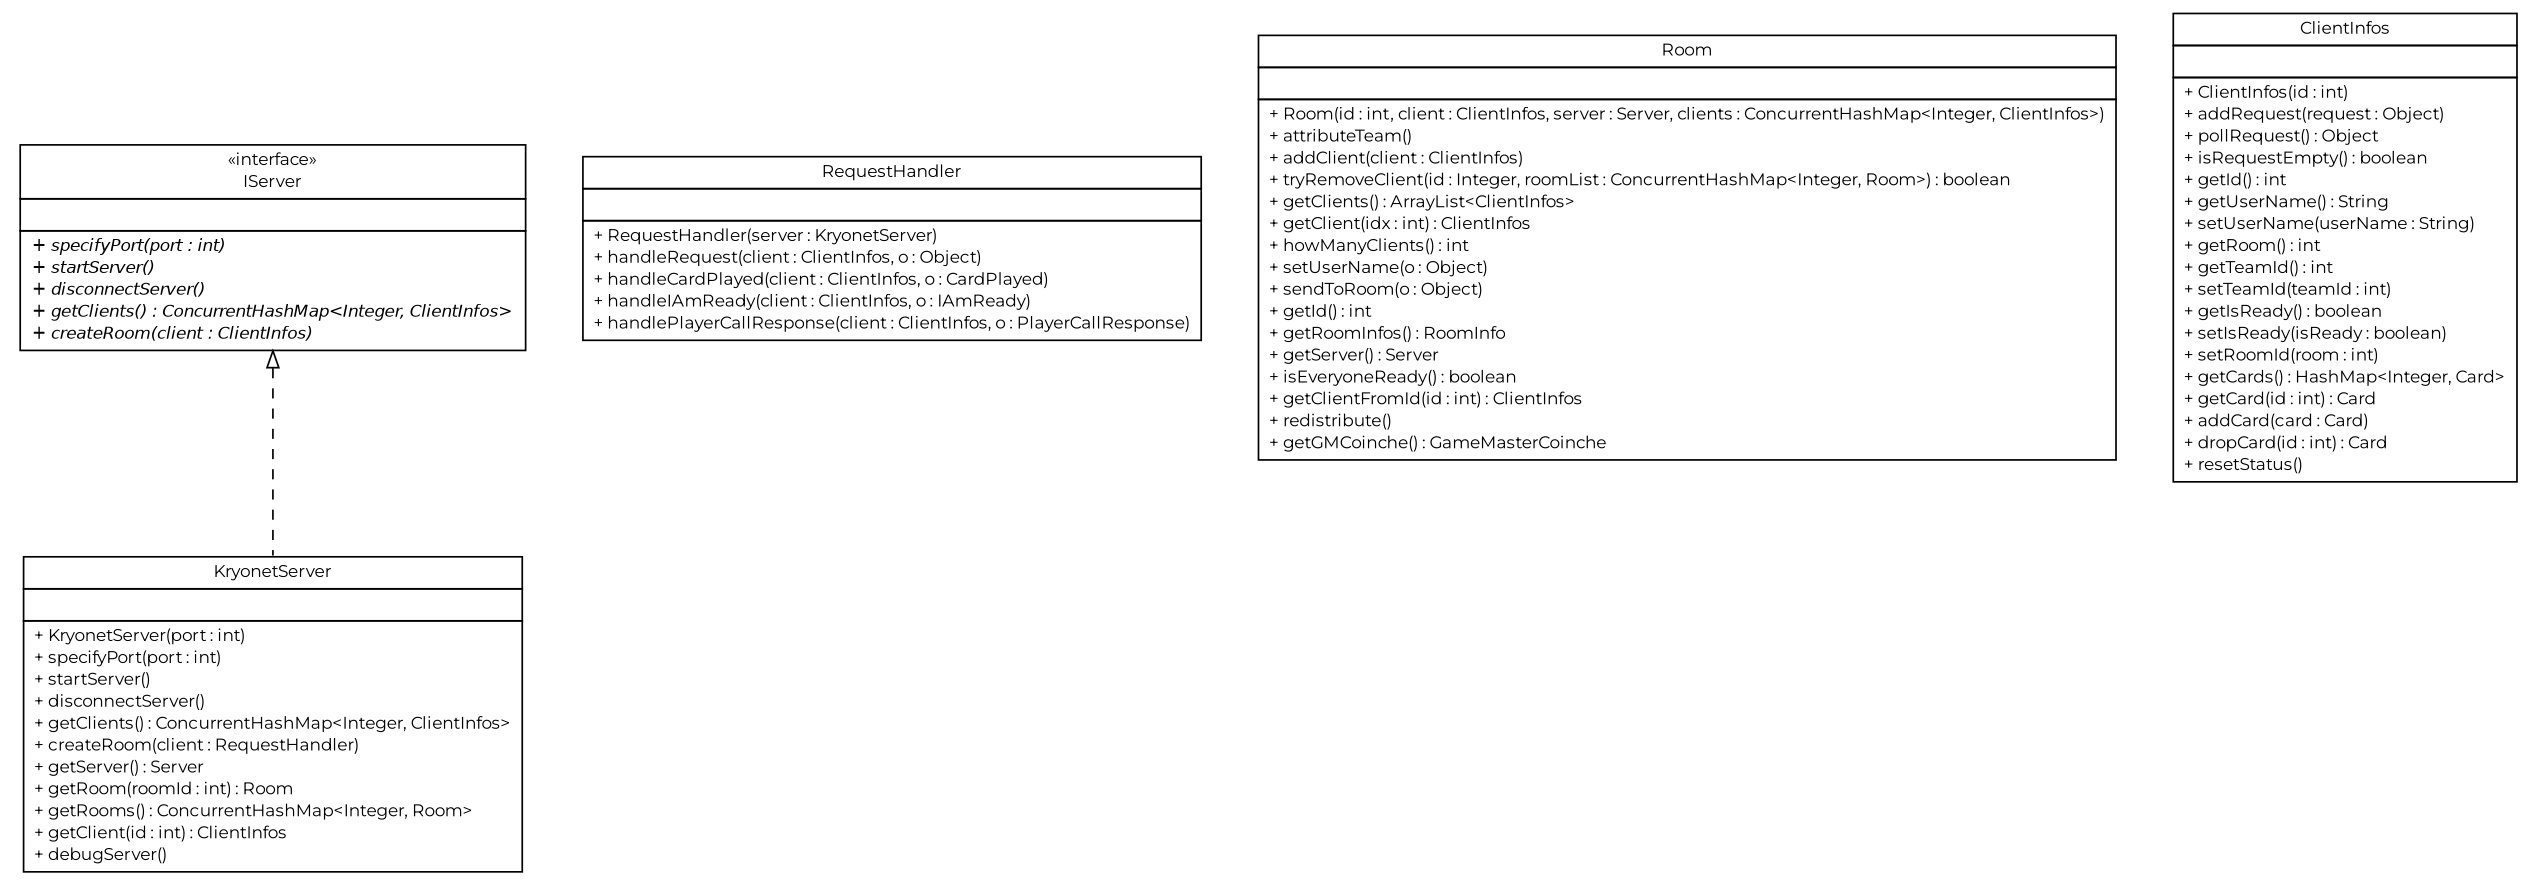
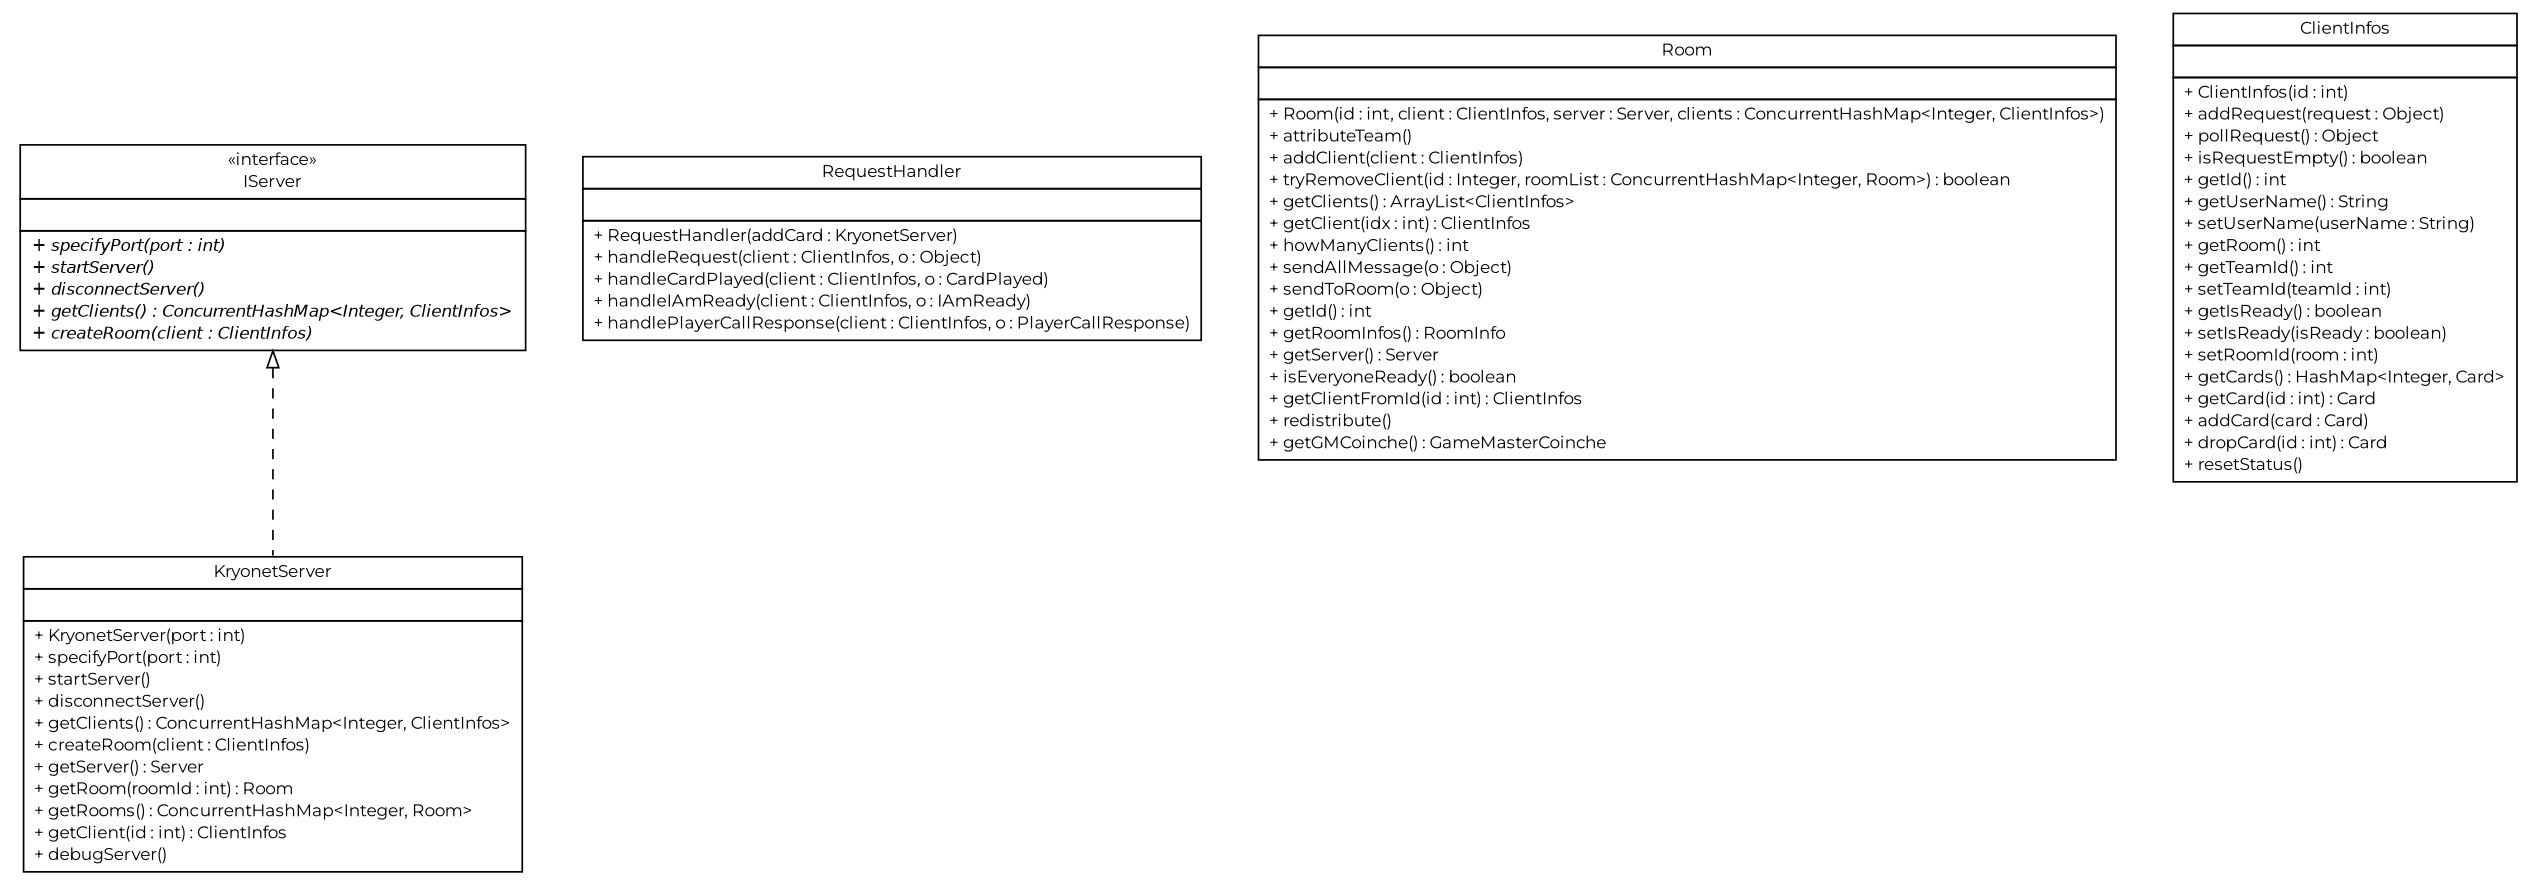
node "RequestHandler": text "+ RequestHandler(server : KryonetServer)" -> "+ RequestHandler(addCard : KryonetServer)"
node "Room": text "+ setUserName(o : Object)" -> "+ sendAllMessage(o : Object)"
node "KryonetServer": text "+ createRoom(client : RequestHandler)" -> "+ createRoom(client : ClientInfos)"
